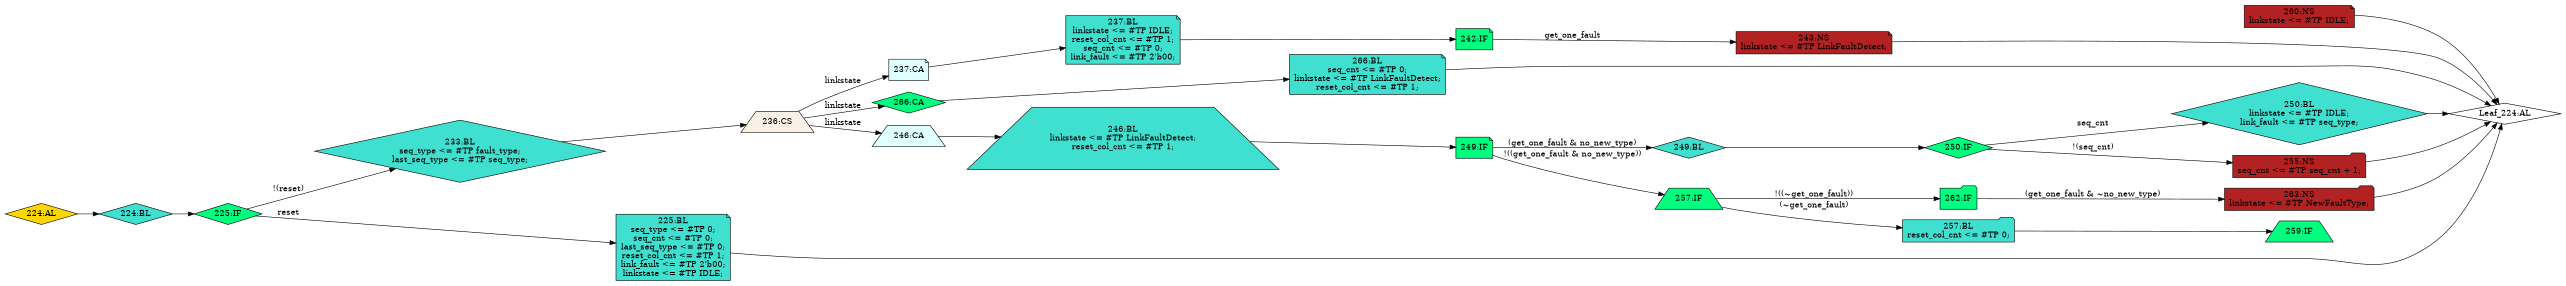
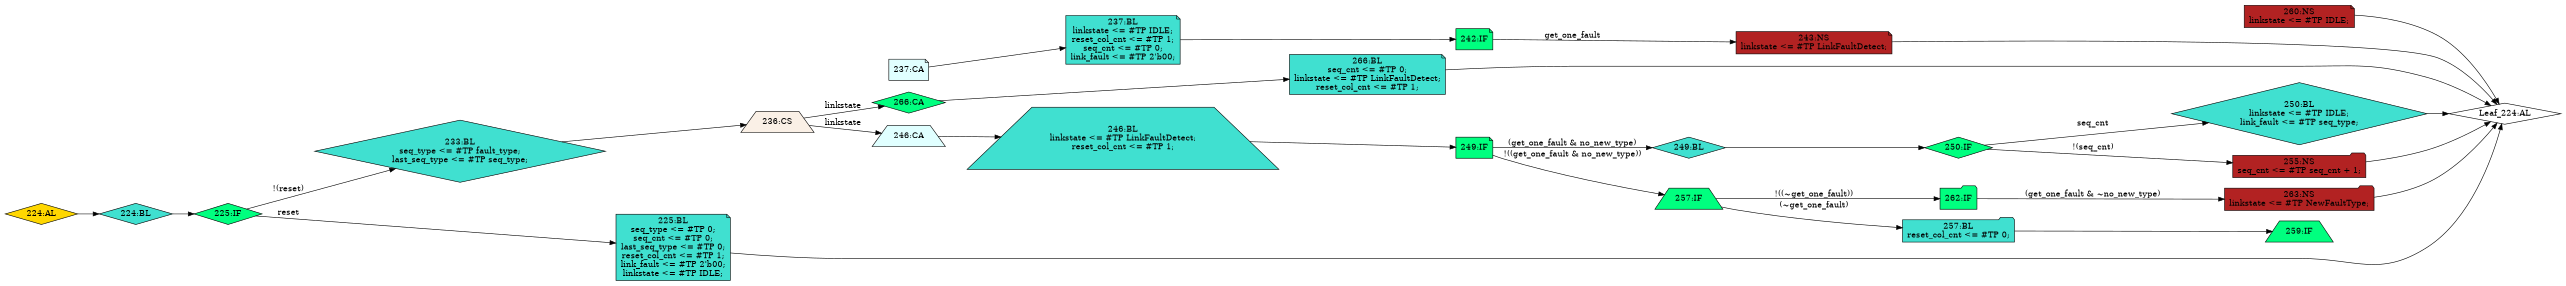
edge "236:CS" -> "237:CA": removed, label "linkstate"
